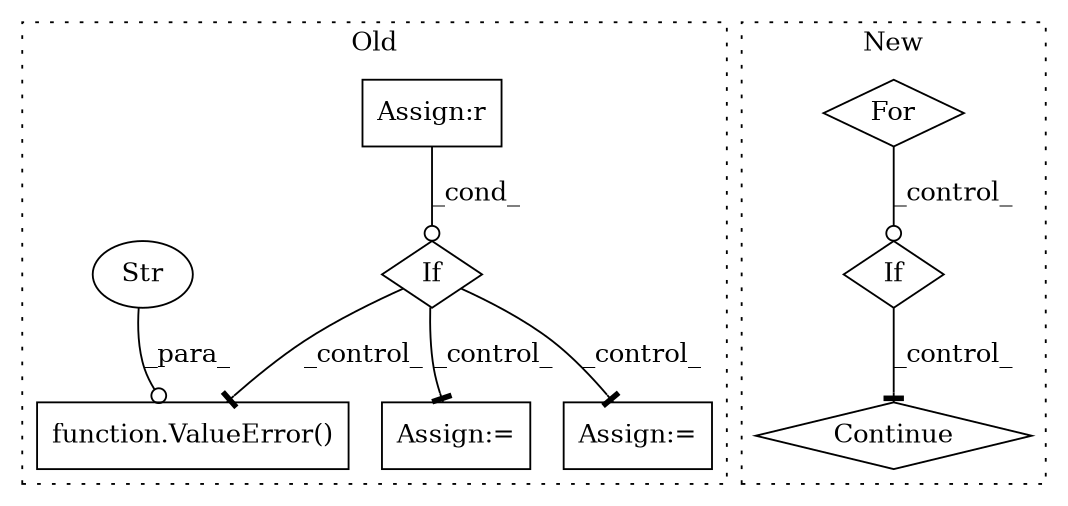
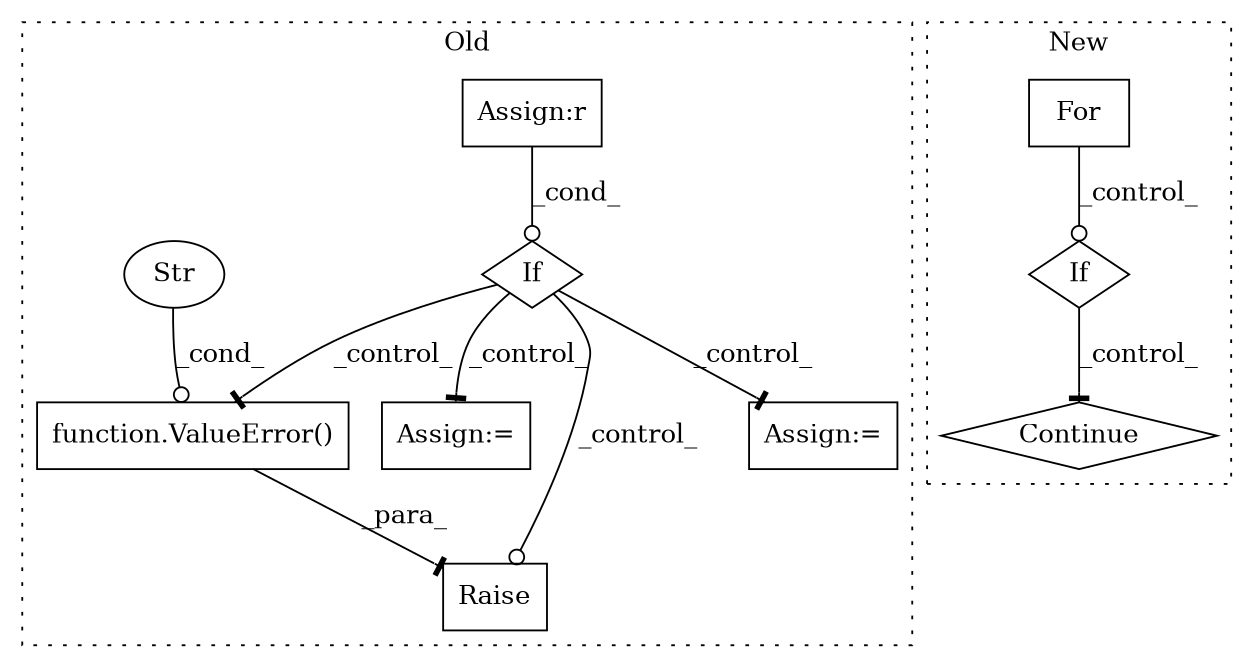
node "For": shape diamond -> box
edge "Str" -> "function.ValueError()": label "_para_" -> "_cond_"
node "Raise": added
